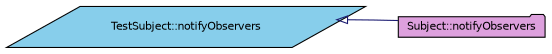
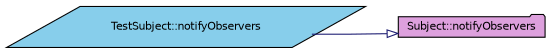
edge "Subject::notifyObservers" -> "TestSubject::notifyObservers": reversed
